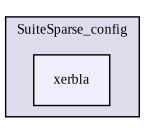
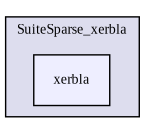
cluster "SuiteSparse_config": label "SuiteSparse_config" -> "SuiteSparse_xerbla"
